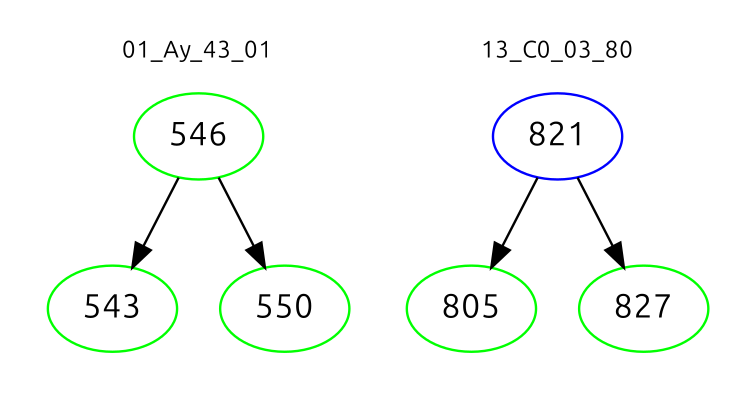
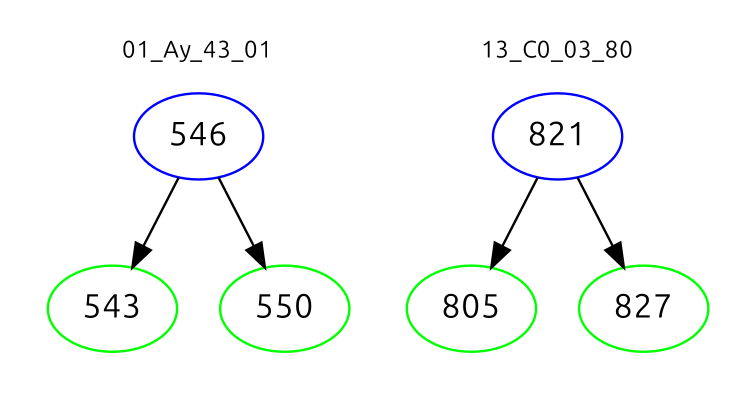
node "546": color green -> blue
